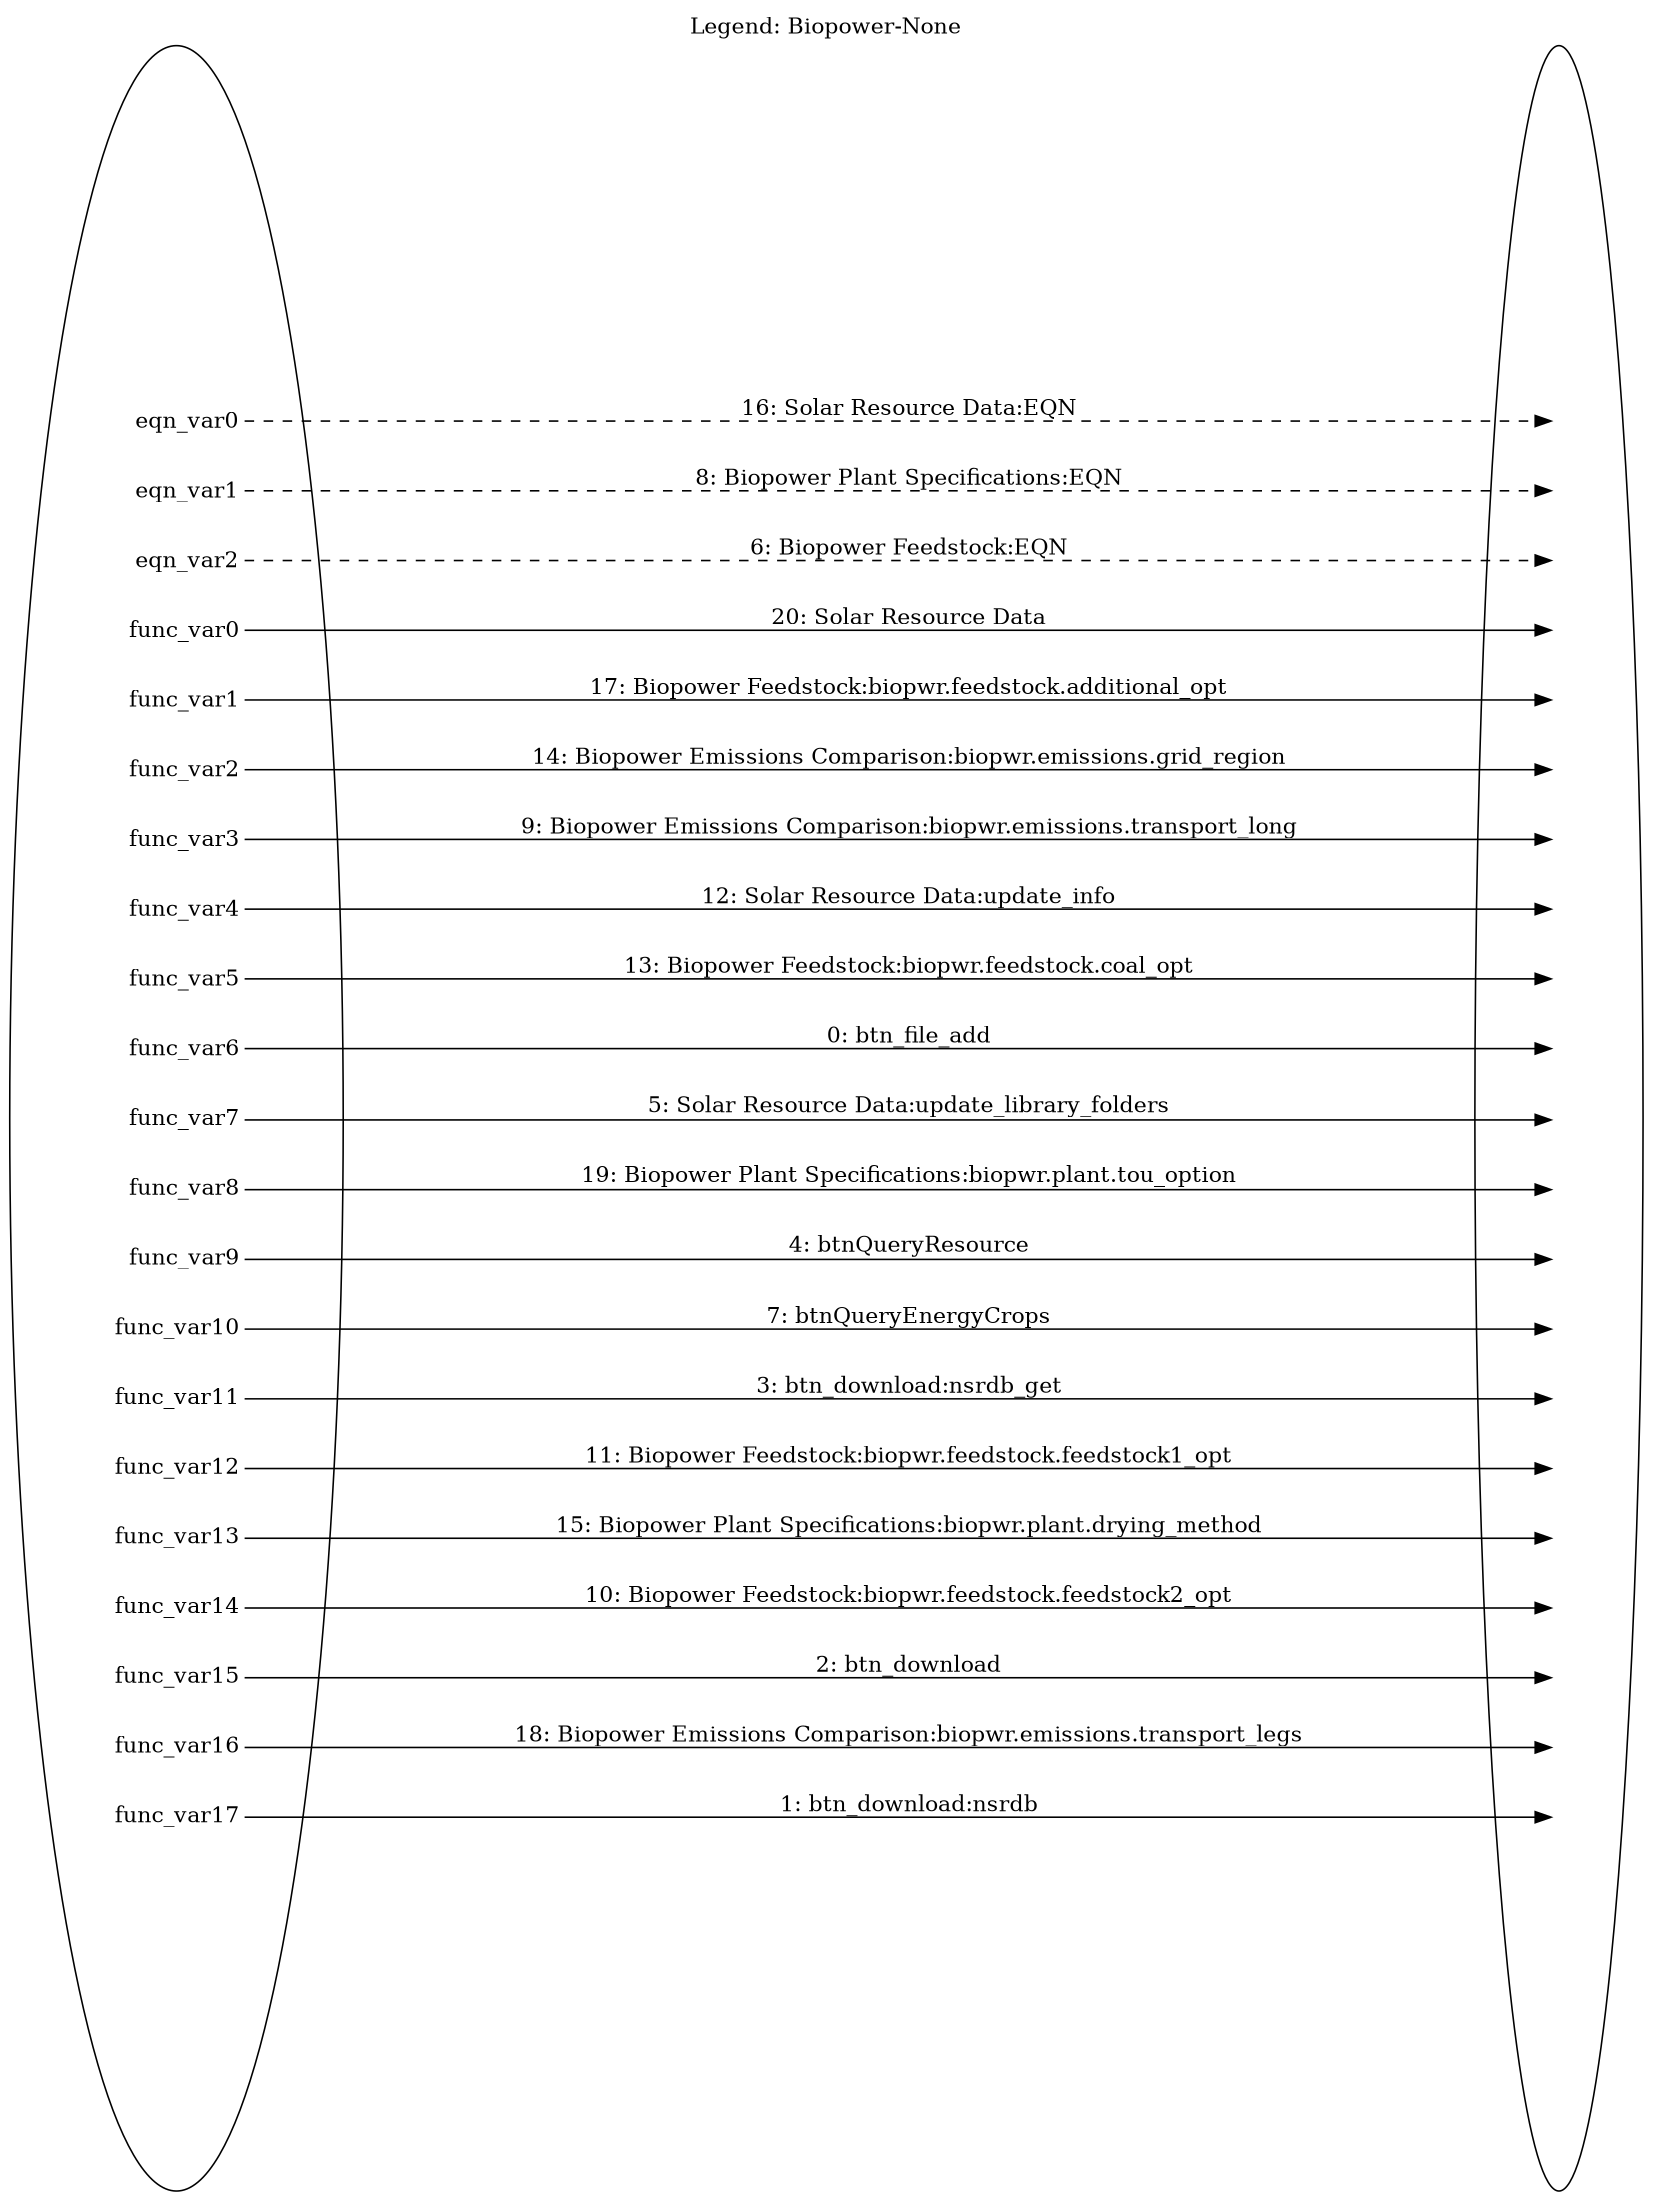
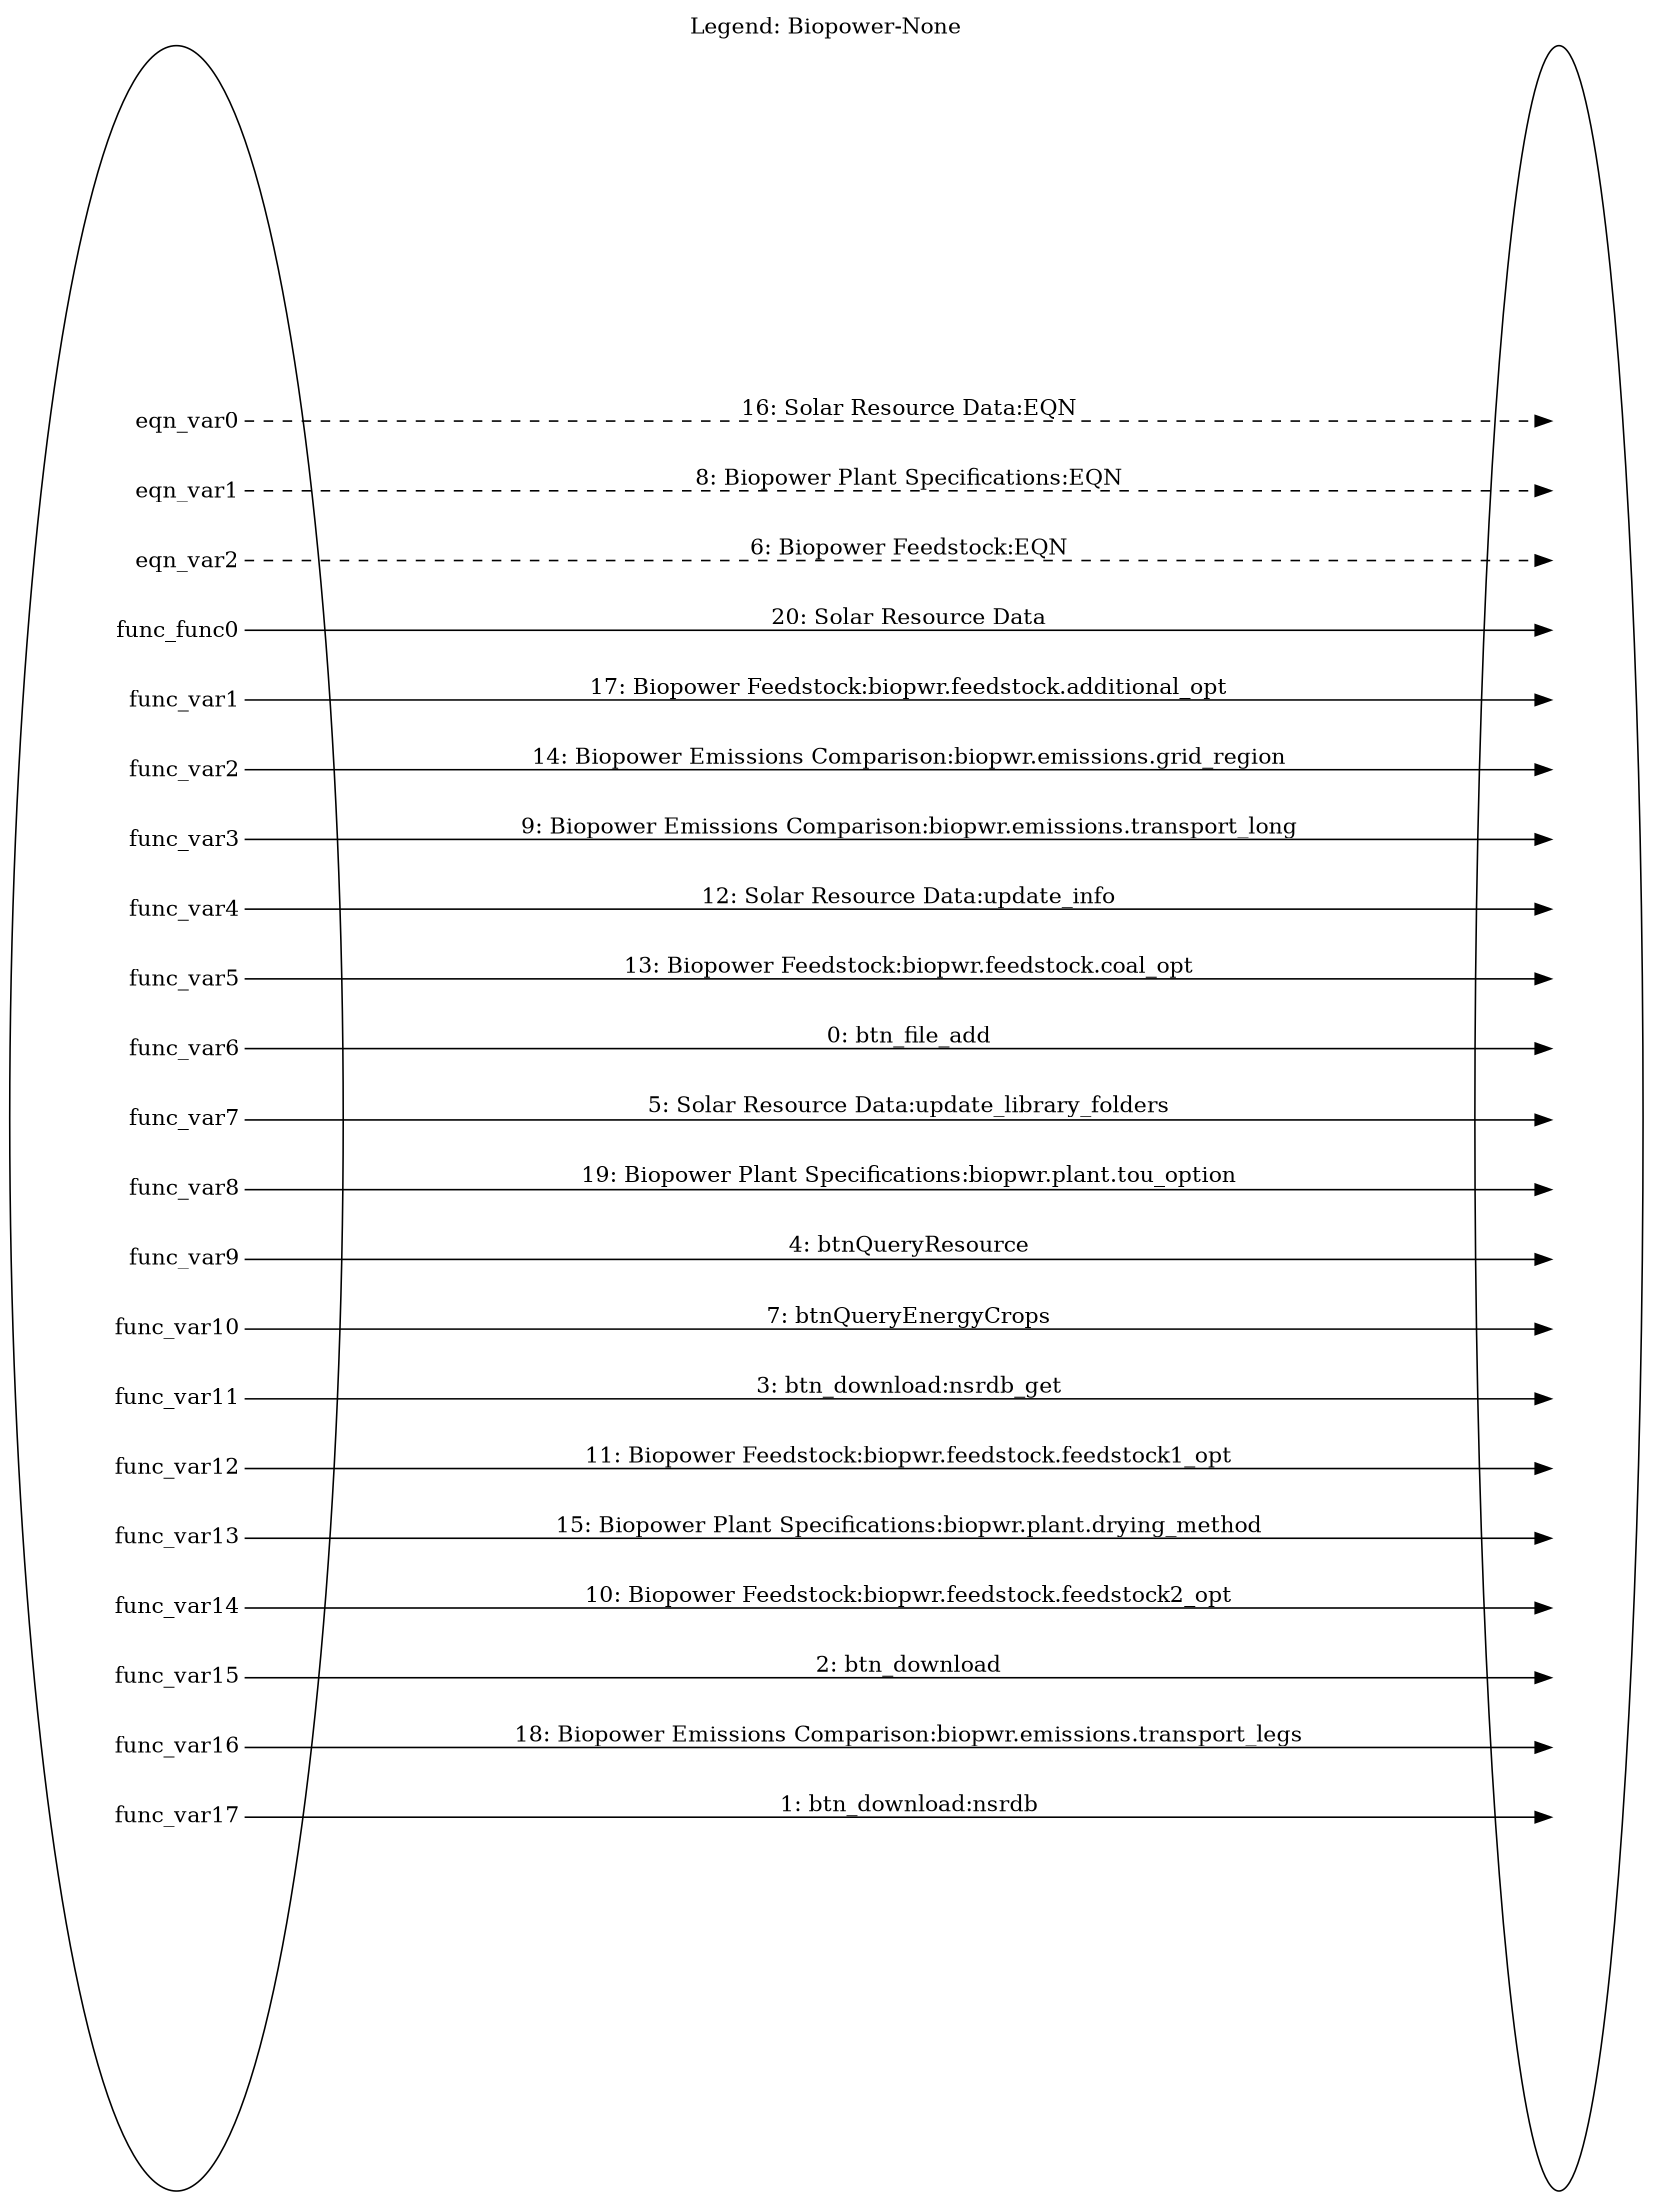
node "eqn_var0": text "func_var0" -> "func_func0"
